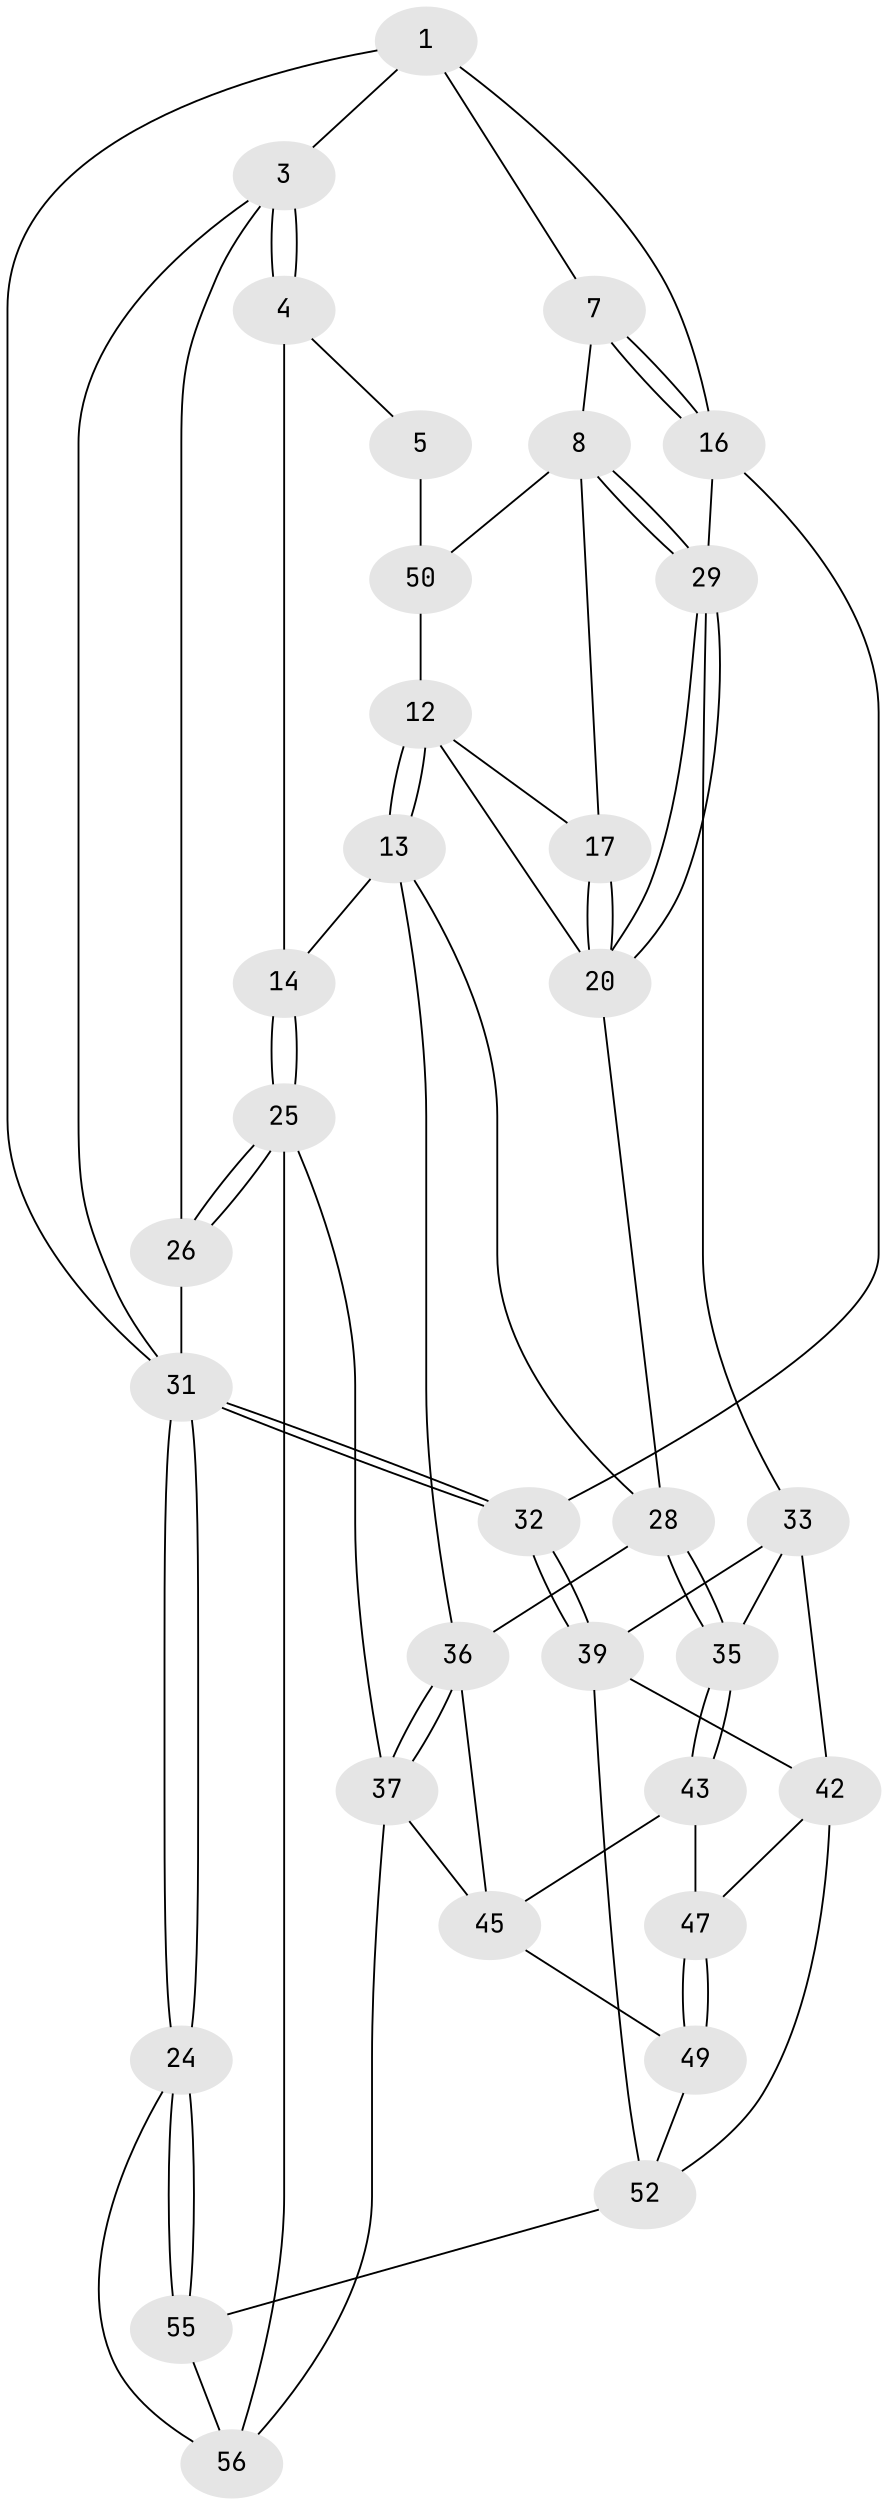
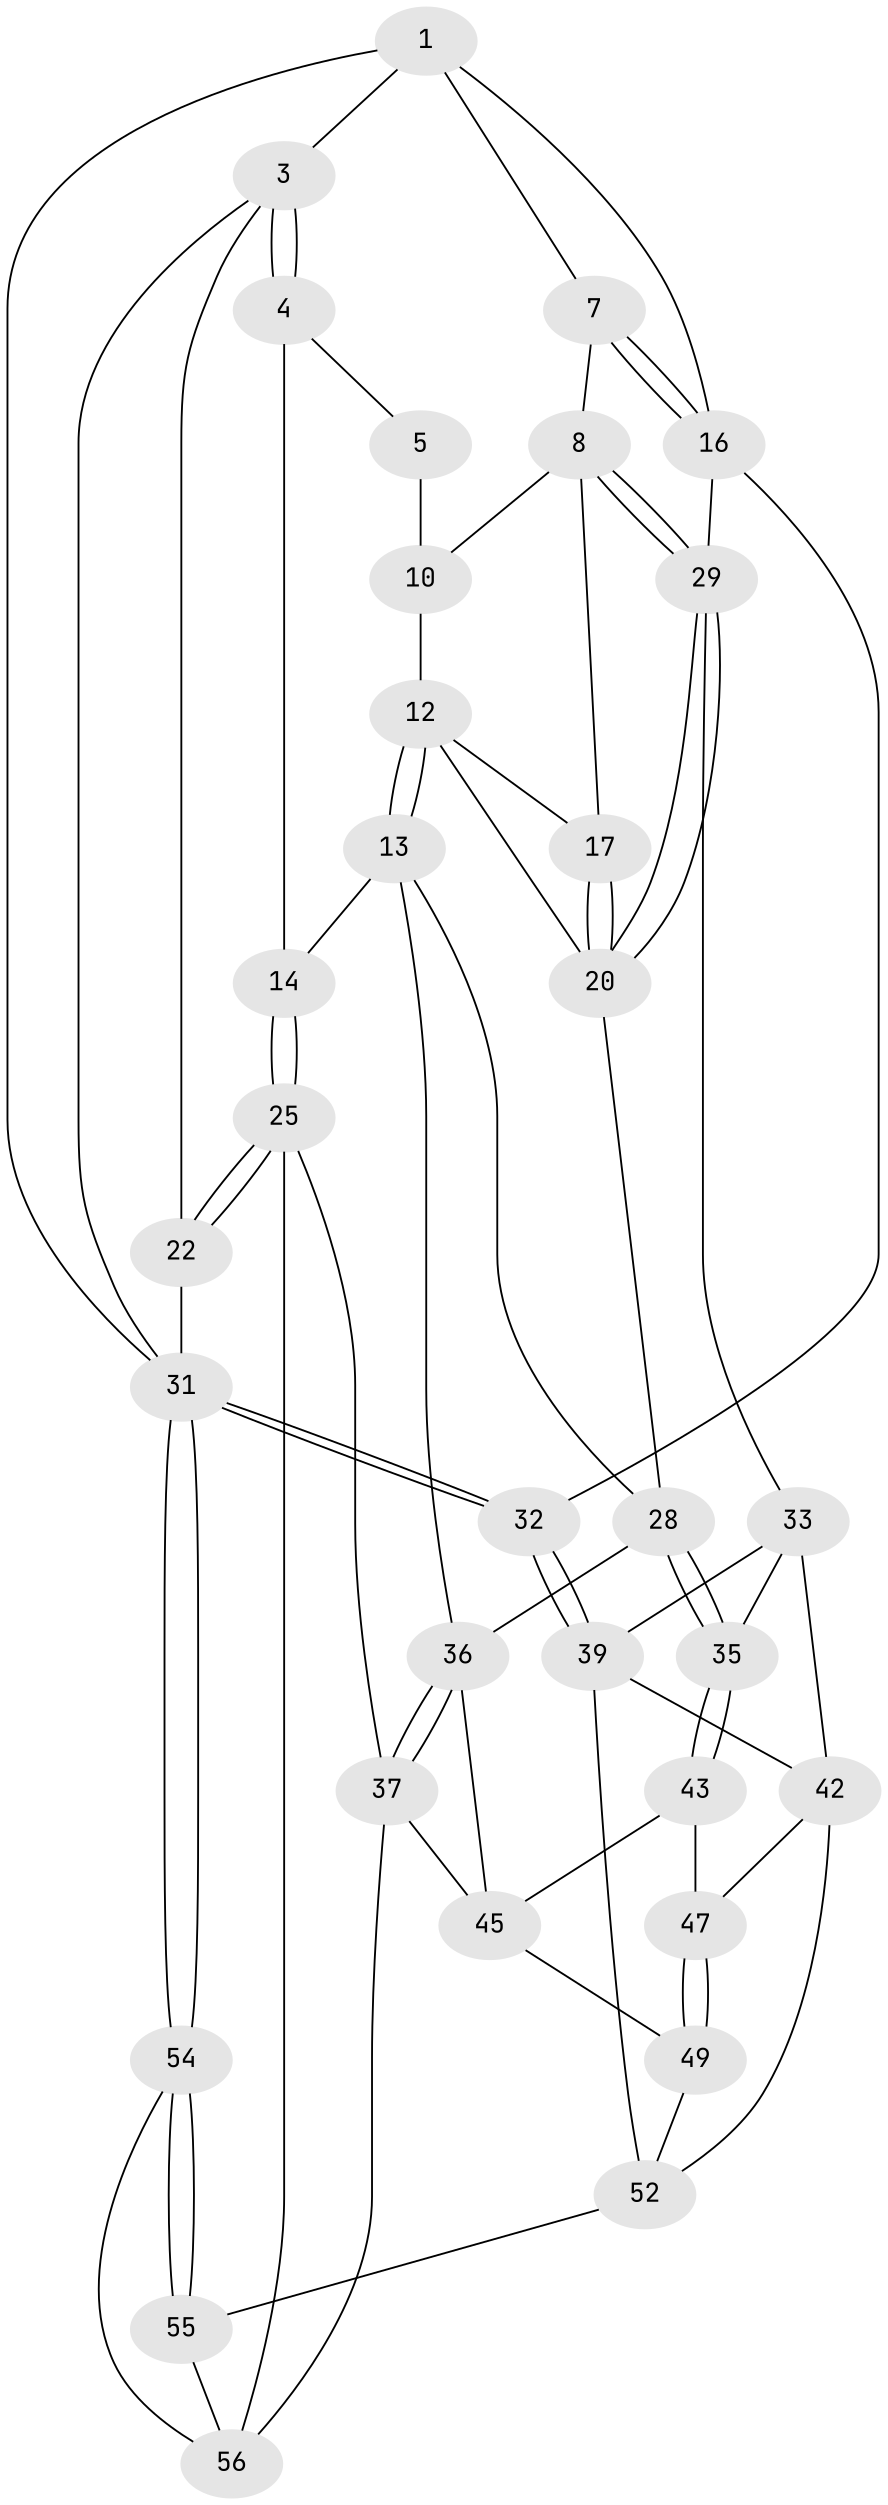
node "50": label "50" -> "10"
node "26": label "26" -> "22"
node "24": label "24" -> "54"
